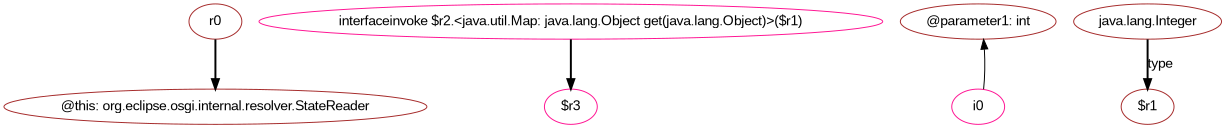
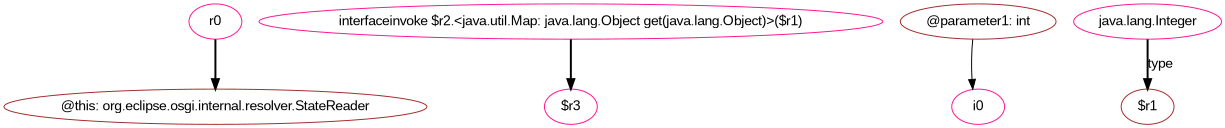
node "r0": color brown -> deeppink
node "java.lang.Integer": color brown -> deeppink
edge "i0" -> "@parameter1: int": reversed
